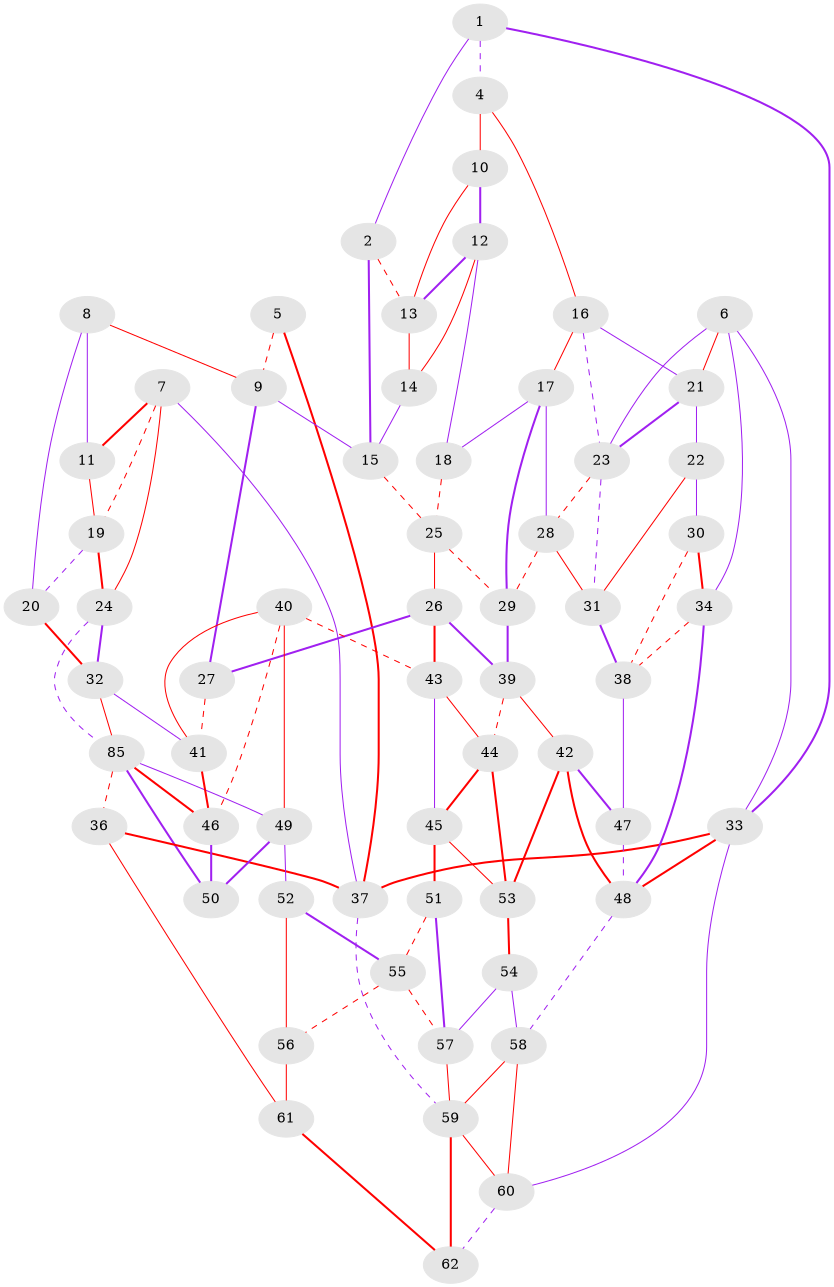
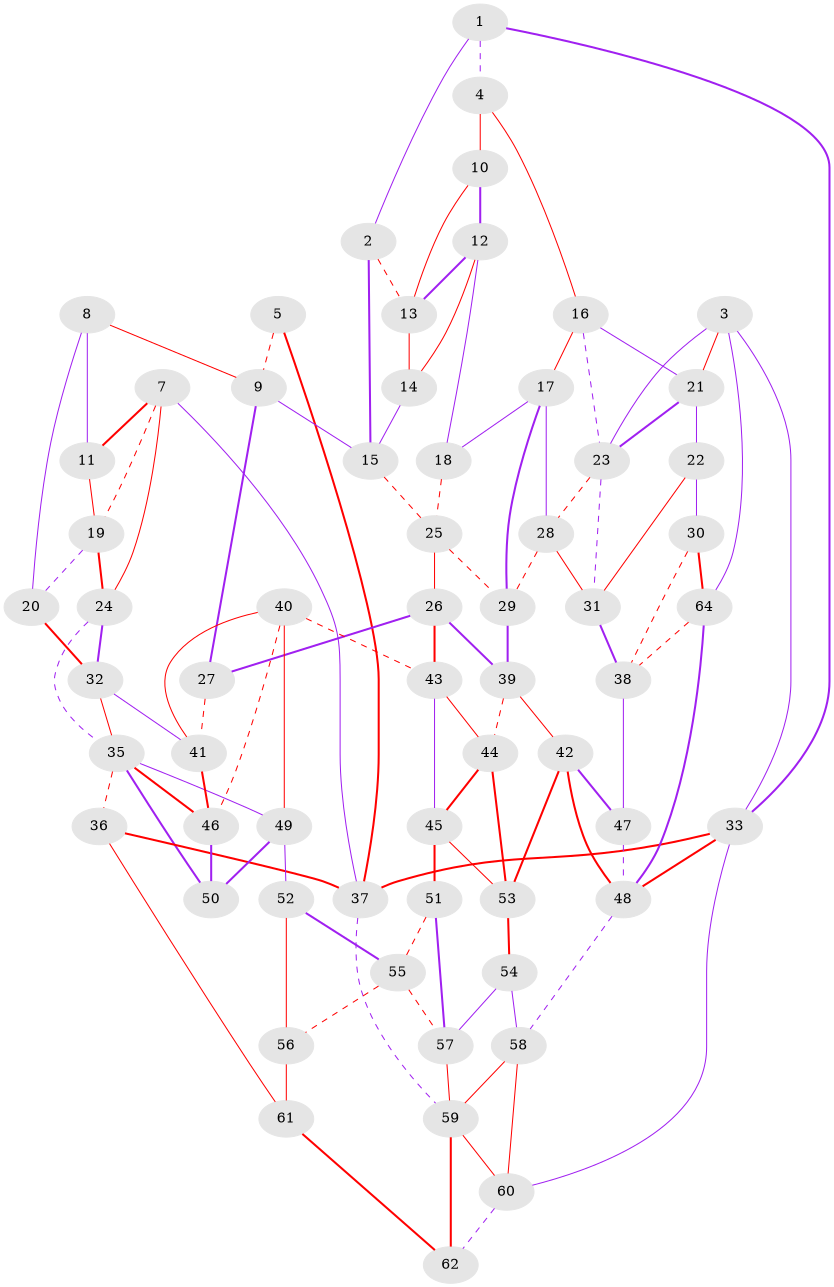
node "6": label "6" -> "3"
node "34": label "34" -> "64"
node "85": label "85" -> "35"
